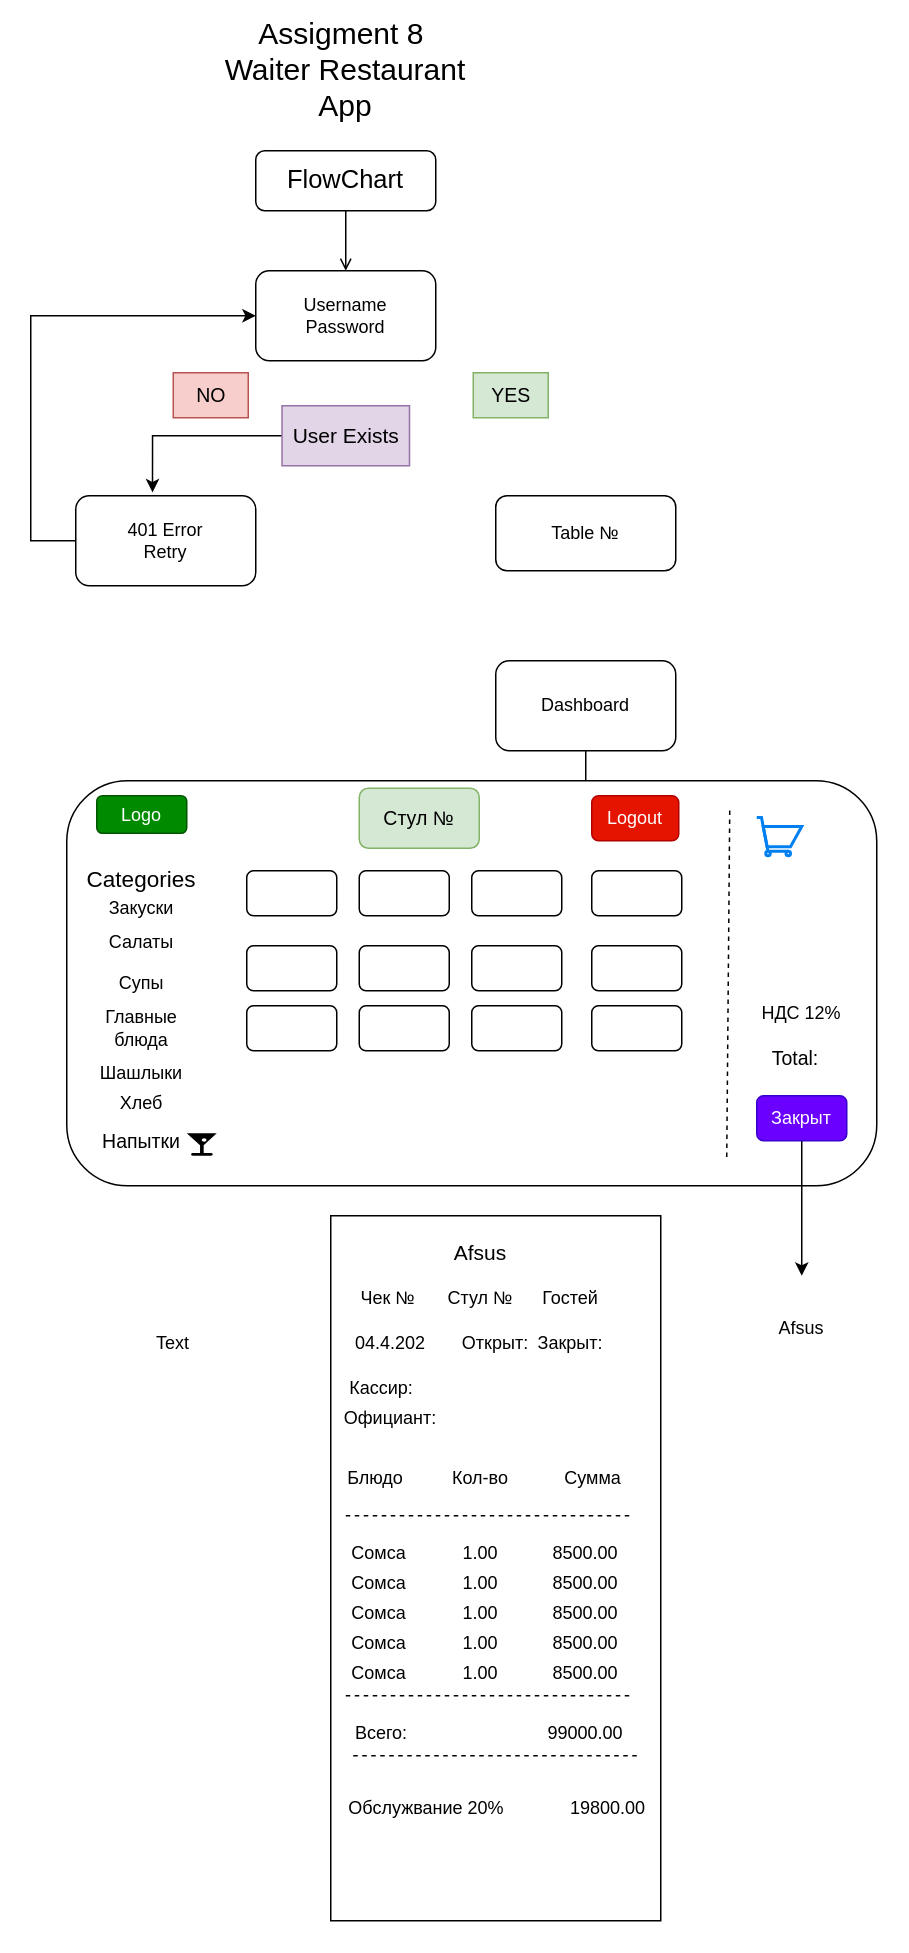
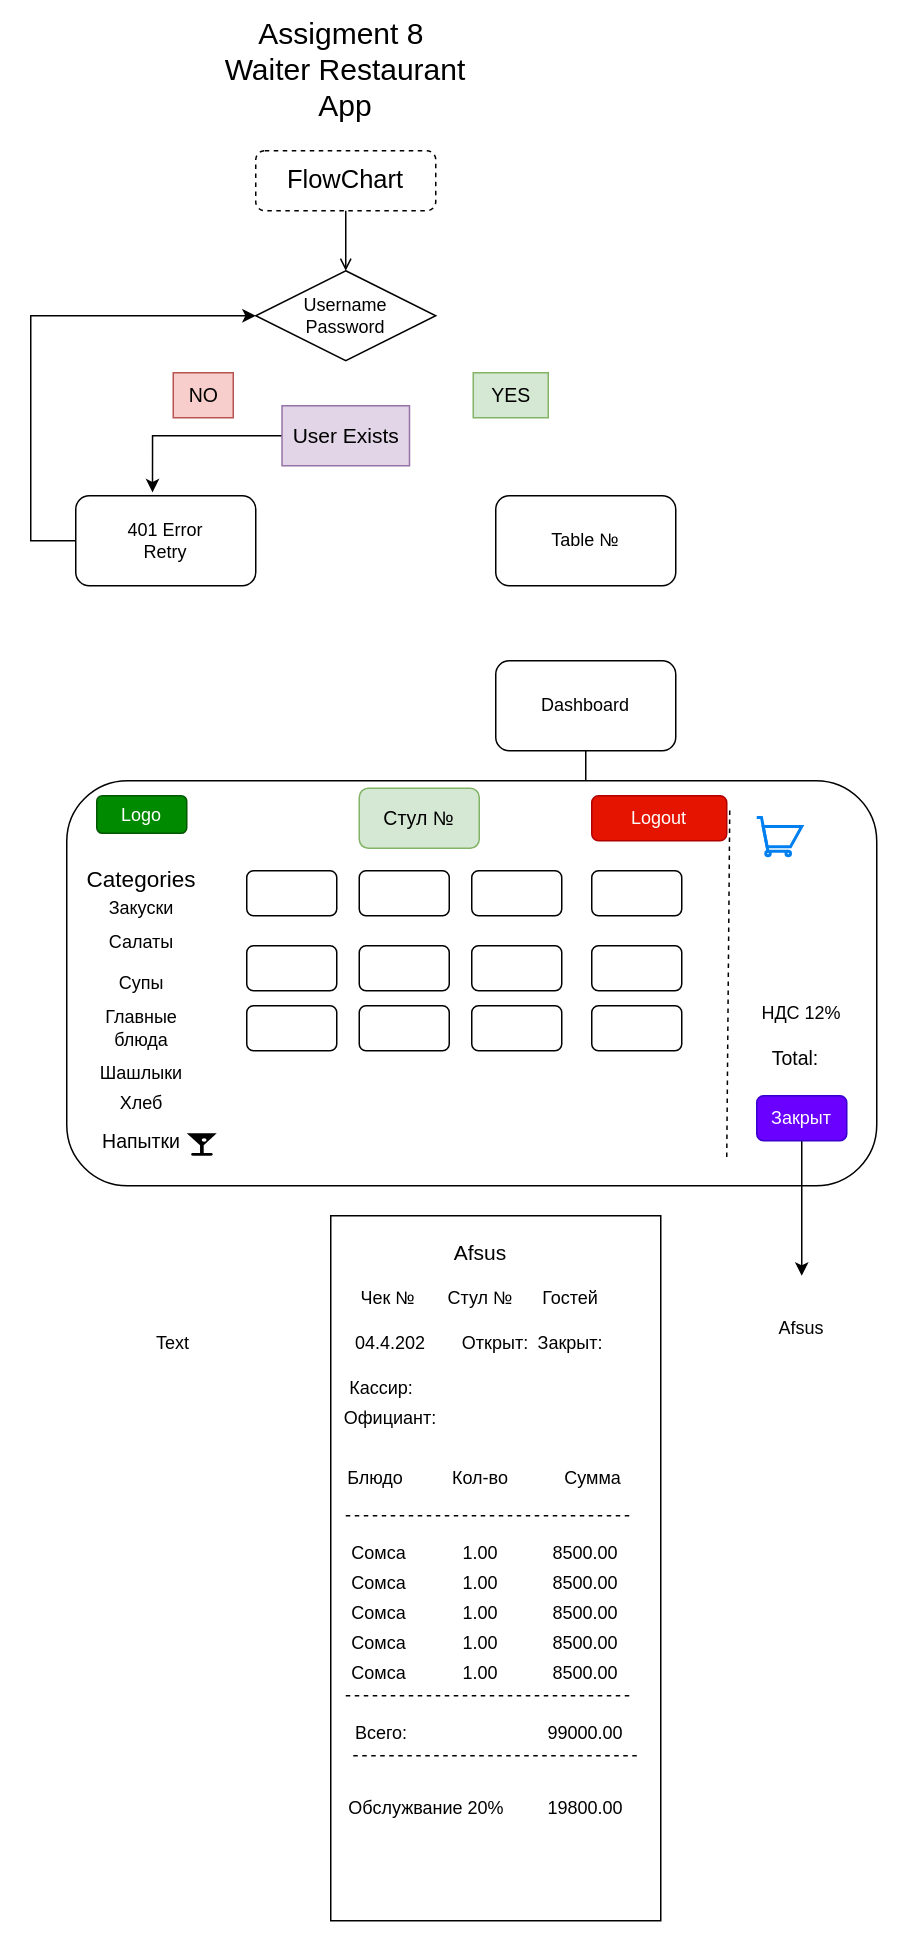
node "FlowChart": style solid -> dashed
node "Username Password": shape rounded rectangle -> diamond
node "NO": size 75x45 -> 60x45
node "Table №": size 180x75 -> 180x90
node "Logout": size 87x45 -> 135x45
node "19800.00": moved (608, 1808) -> (586, 1808)
